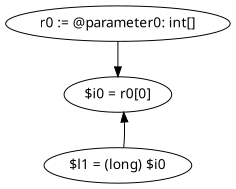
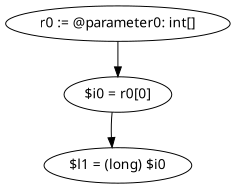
edge "$l1 = (long) $i0" -> "$i0 = r0[0]": reversed
